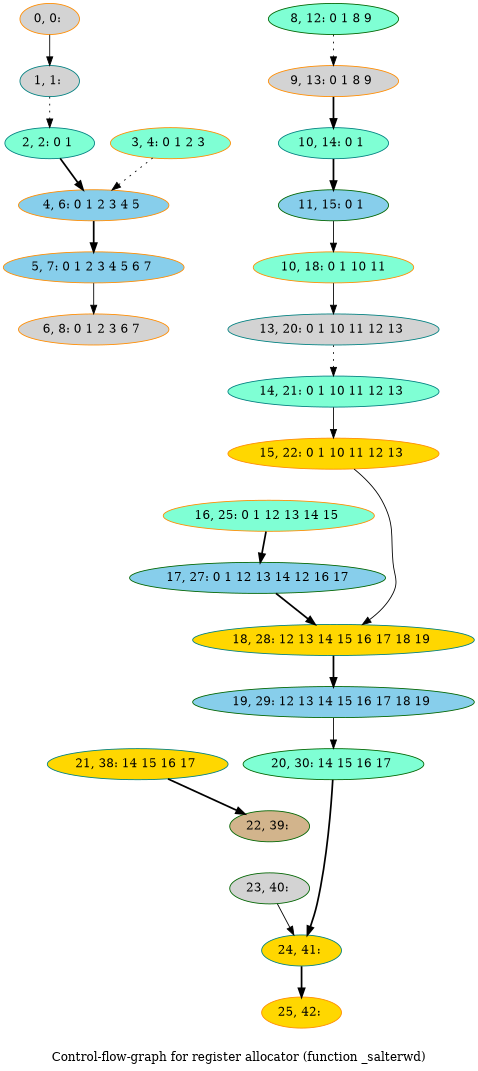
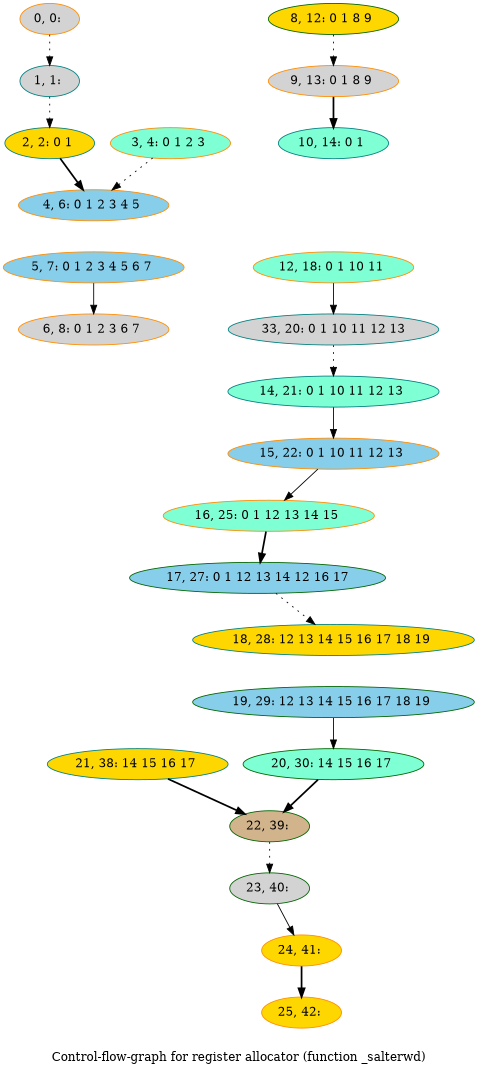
node "8, 12: 0 1 8 9": fillcolor aquamarine -> gold
edge "0, 0:" -> "1, 1:": style solid -> dotted
node "2, 2: 0 1": fillcolor aquamarine -> gold
node "11, 15: 0 1": removed
edge "4, 6: 0 1 2 3 4 5" -> "5, 7: 0 1 2 3 4 5 6 7": removed
node "10, 18: 0 1 10 11": label "10, 18: 0 1 10 11" -> "12, 18: 0 1 10 11"
node "13, 20: 0 1 10 11 12 13": label "13, 20: 0 1 10 11 12 13" -> "33, 20: 0 1 10 11 12 13"
node "15, 22: 0 1 10 11 12 13": fillcolor gold -> skyblue
edge "15, 22: 0 1 10 11 12 13" -> "18, 28: 12 13 14 15 16 17 18 19": now "15, 22: 0 1 10 11 12 13" -> "16, 25: 0 1 12 13 14 15"
edge "17, 27: 0 1 12 13 14 12 16 17" -> "18, 28: 12 13 14 15 16 17 18 19": style bold -> dotted
edge "18, 28: 12 13 14 15 16 17 18 19" -> "19, 29: 12 13 14 15 16 17 18 19": removed
edge "22, 39:" -> "23, 40:": added
edge "20, 30: 14 15 16 17" -> "24, 41:": now "20, 30: 14 15 16 17" -> "22, 39:"
node "24, 41:": color teal -> darkorange
